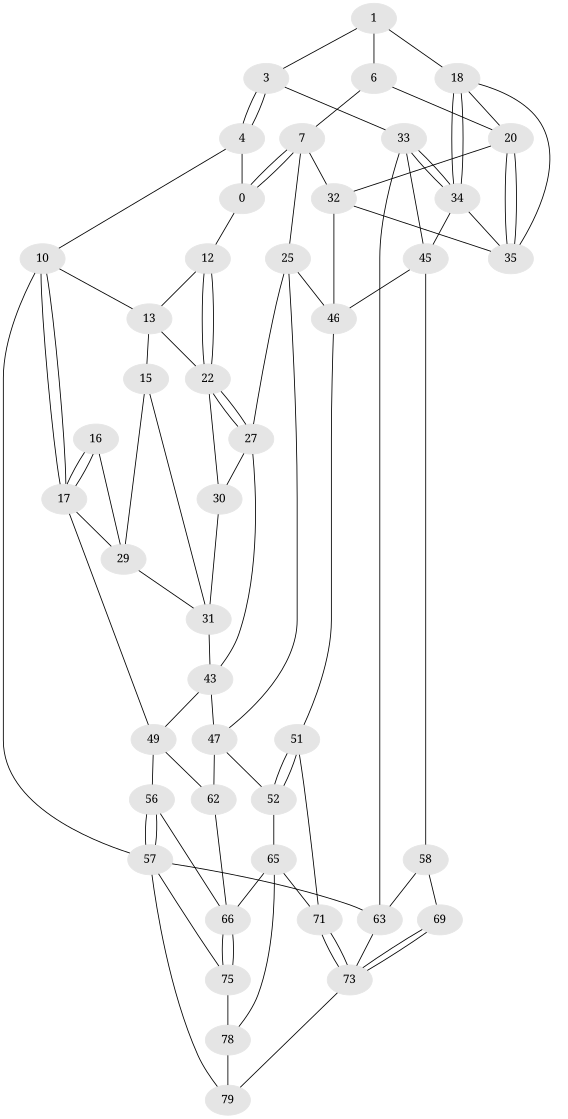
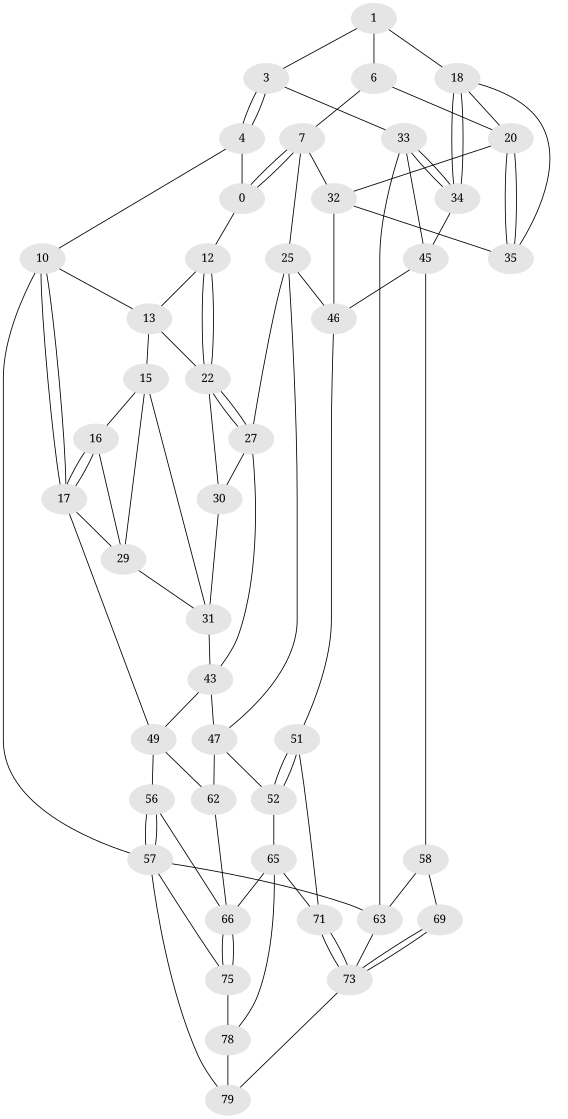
edge "34" -- "35": removed
edge "15" -- "16": added
